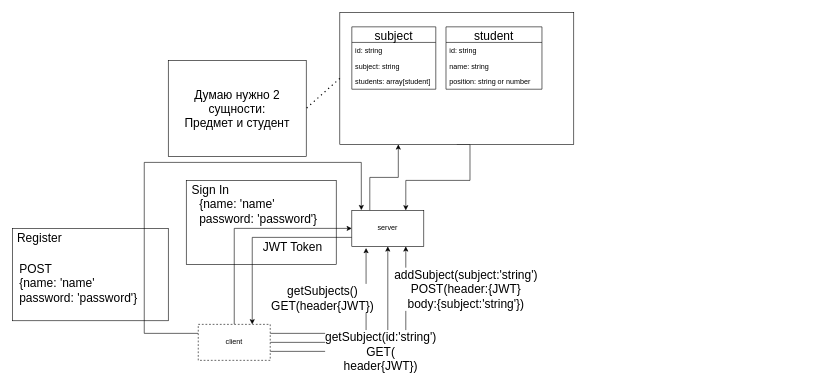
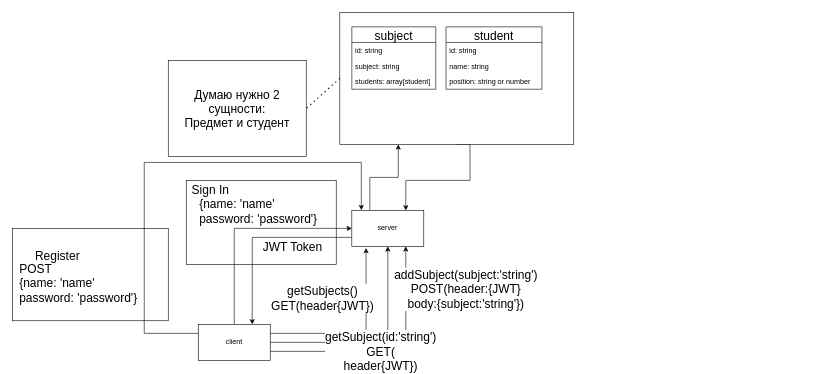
node "Register": moved (39, 237) -> (57, 255)
node "client": style dashed -> solid
